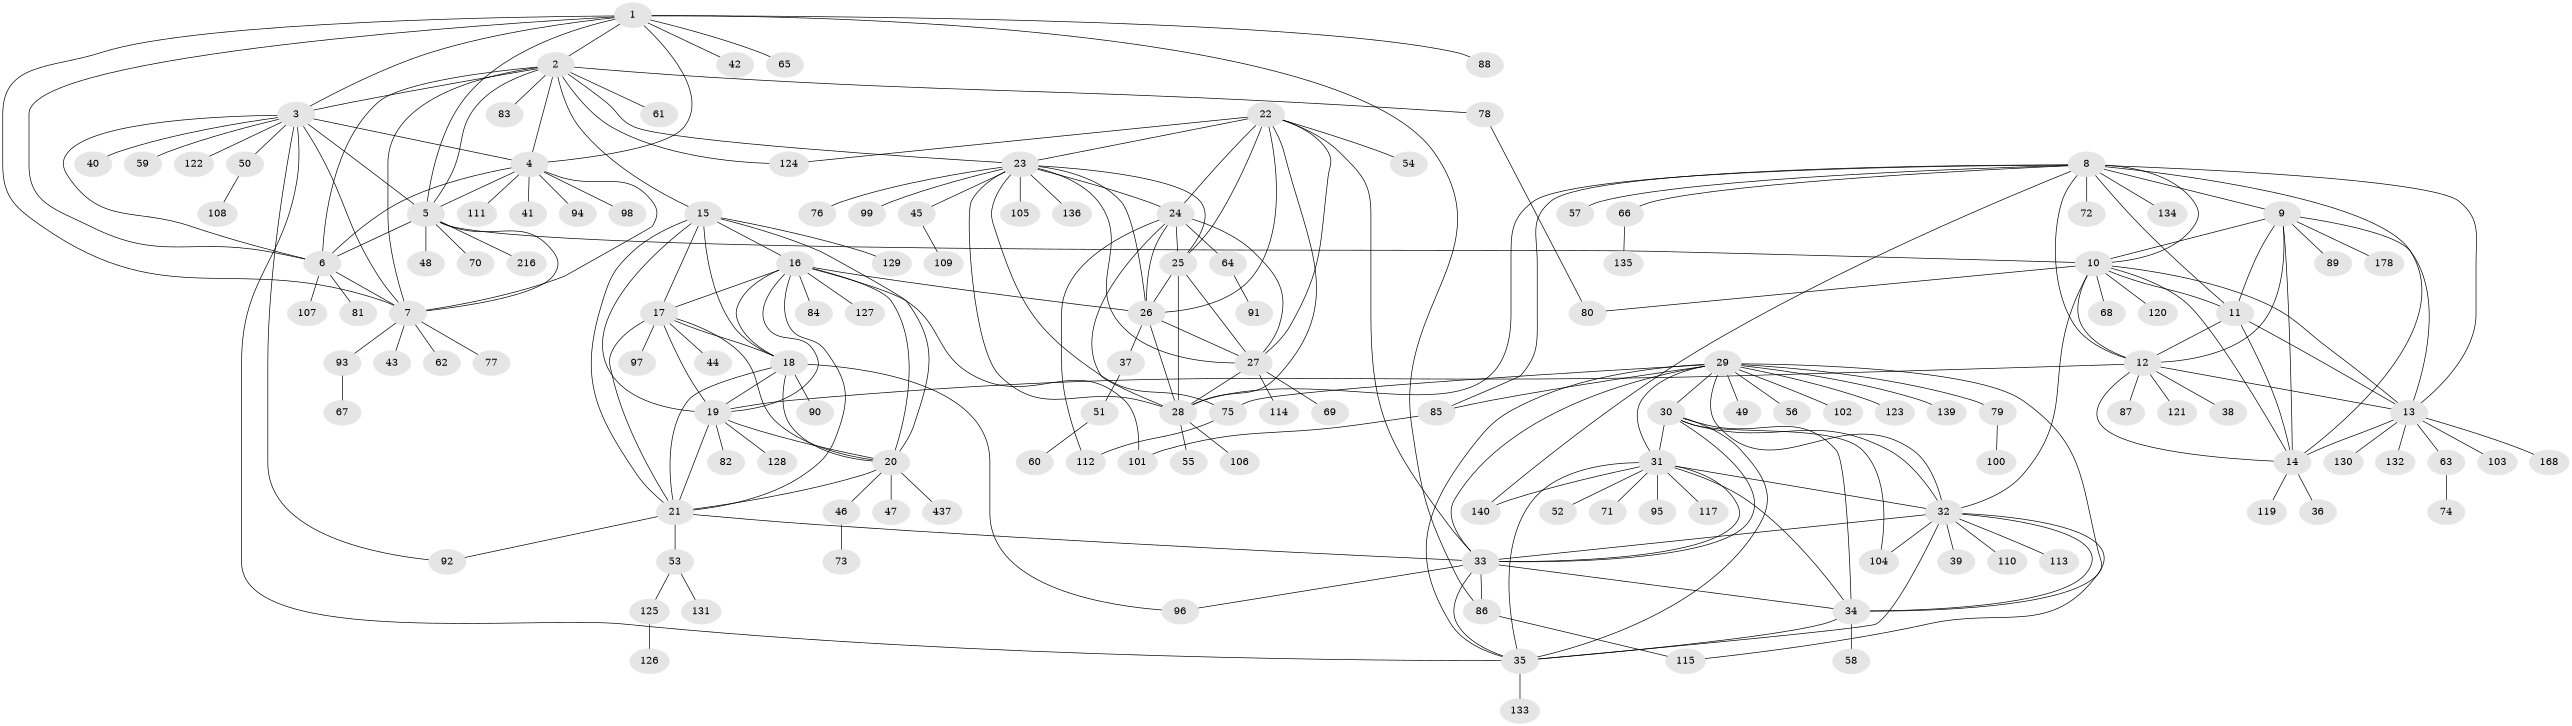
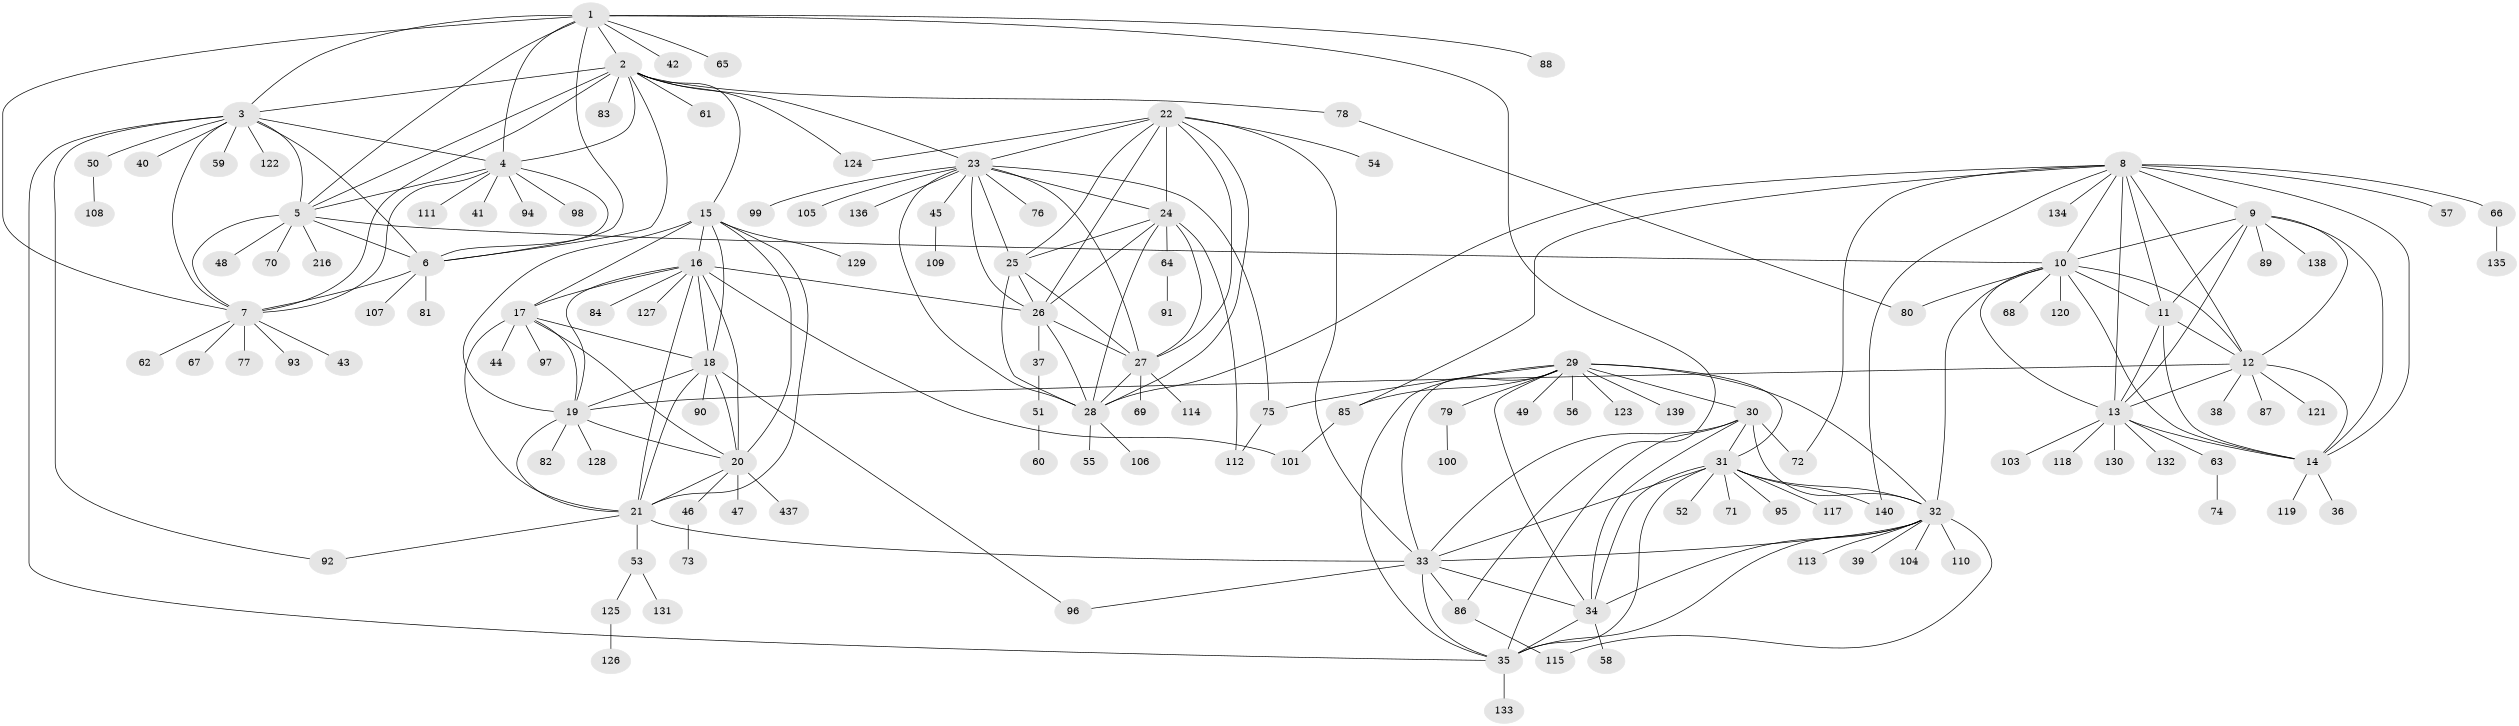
node "178": label "178" -> "138"
edge "93" -- "67": now "7" -- "67"
node "102": removed
edge "30" -- "104": now "30" -- "72"
node "168": label "168" -> "118"
